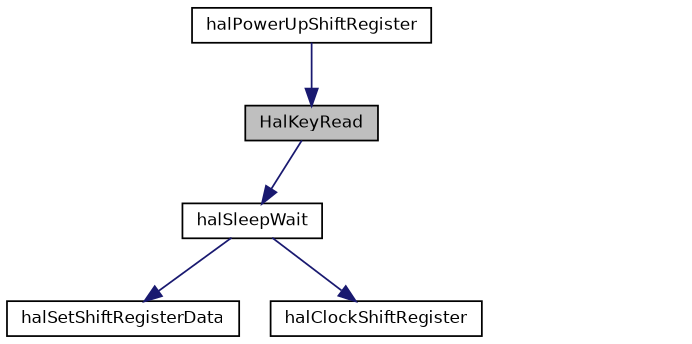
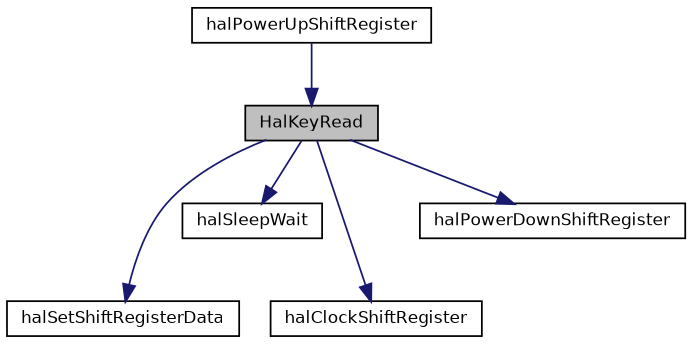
node "halPowerDownShiftRegister": added
edge "halSleepWait" -> "halSetShiftRegisterData": now "HalKeyRead" -> "halSetShiftRegisterData"
edge "halSleepWait" -> "halClockShiftRegister": now "HalKeyRead" -> "halClockShiftRegister"
